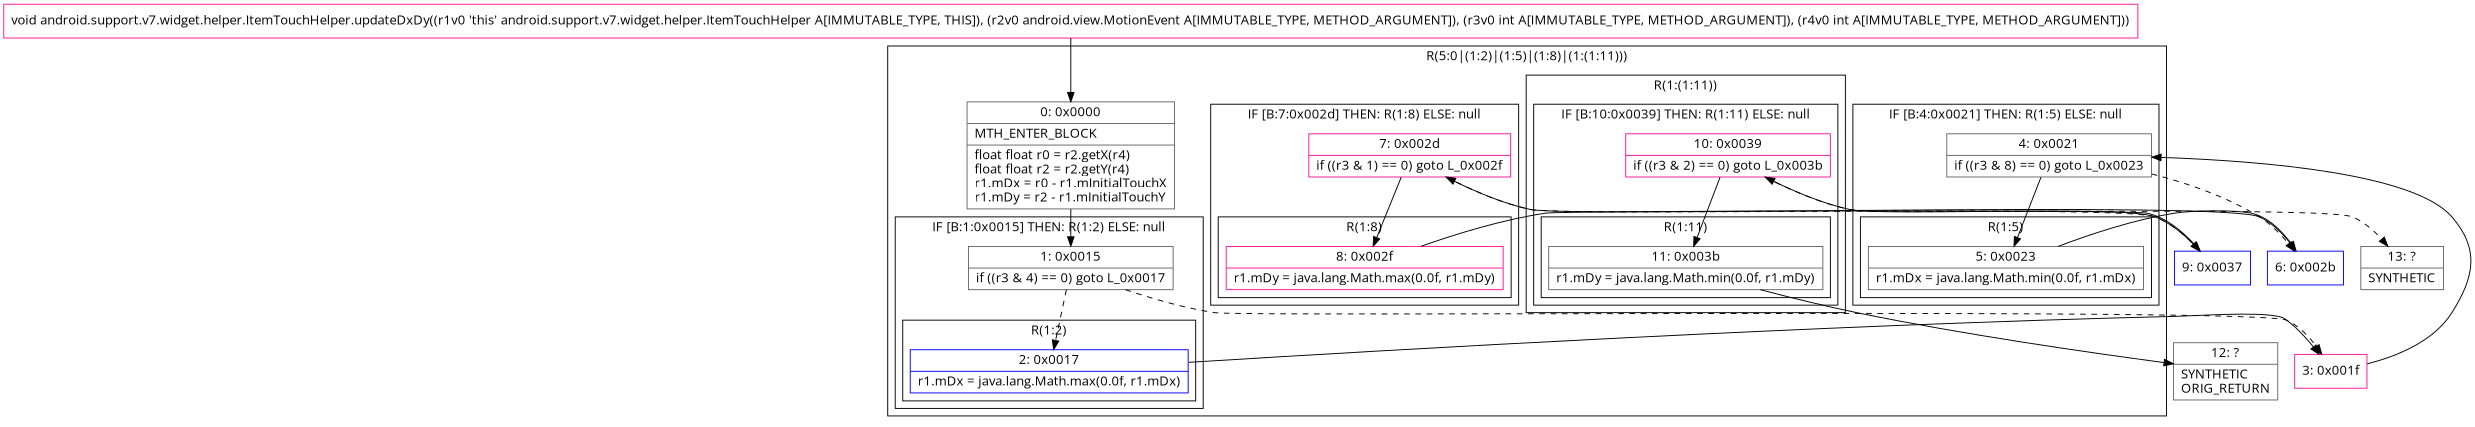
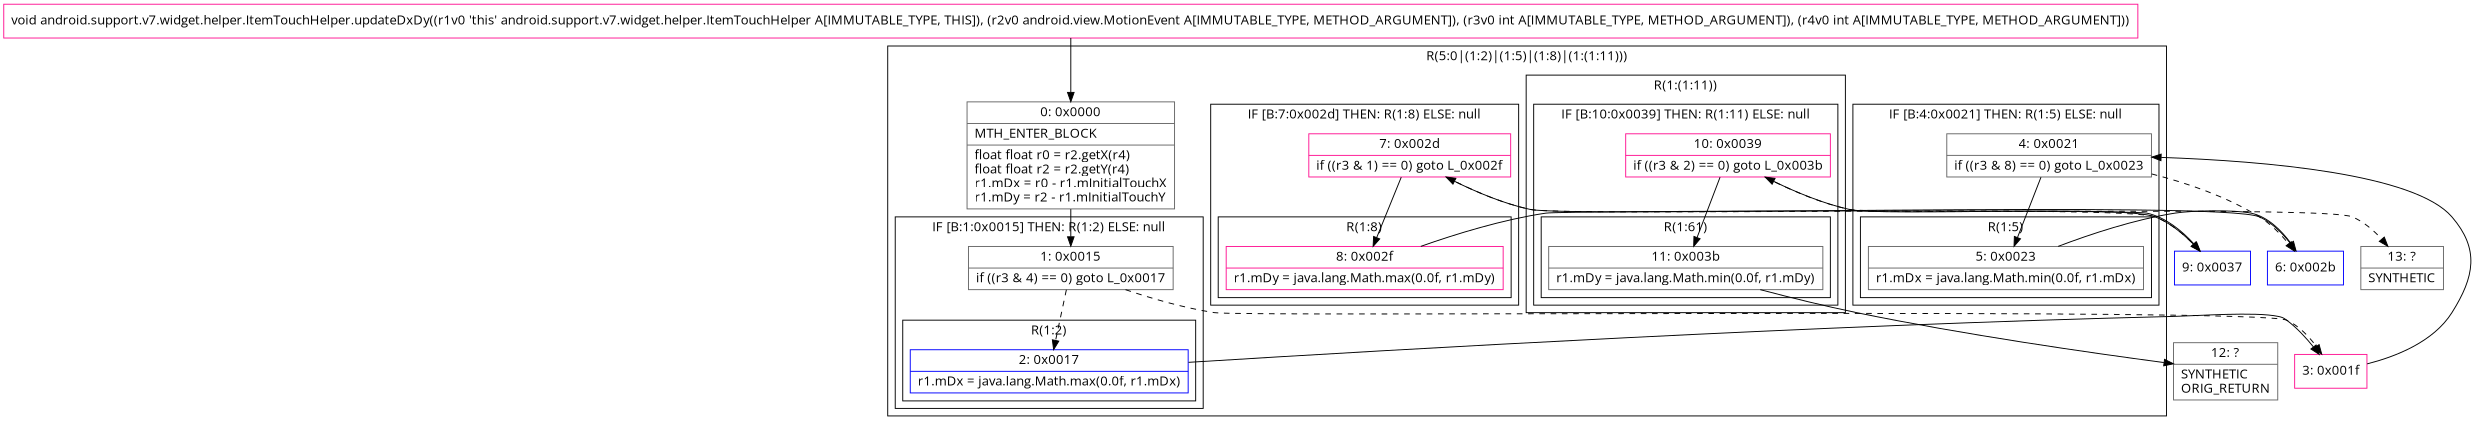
cluster "R(1:11)": label "R(1:11)" -> "R(1:61)"
